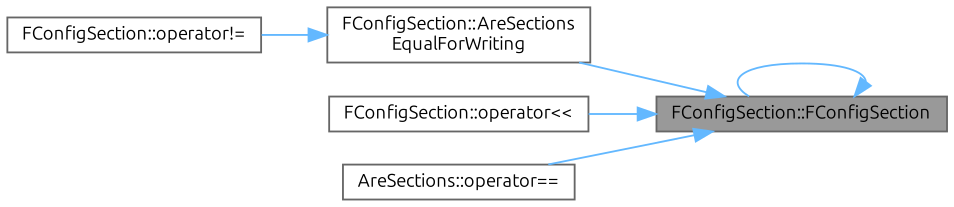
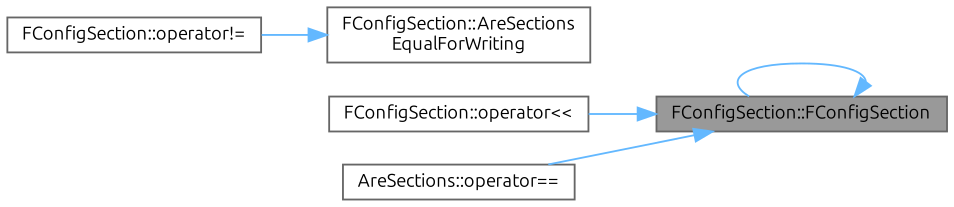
edge "FConfigSection::AreSections EqualForWriting" -> "FConfigSection::FConfigSection": removed
